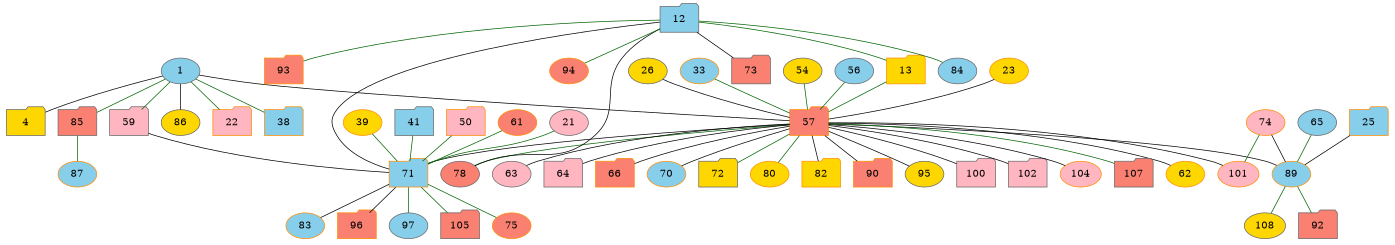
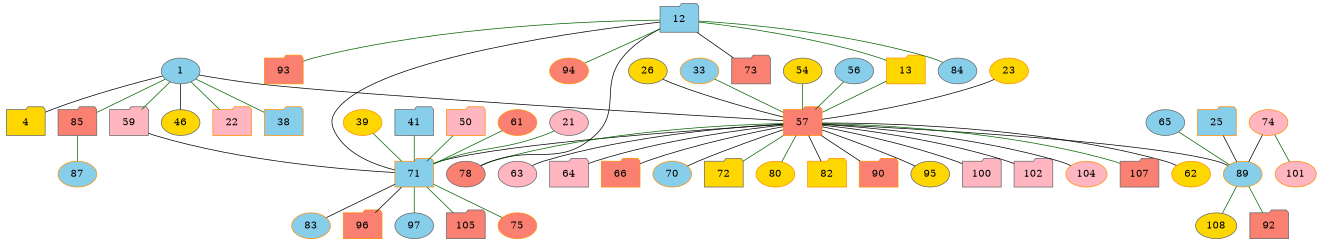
node "86": label "86" -> "46"
edge "57" -- "101": removed
